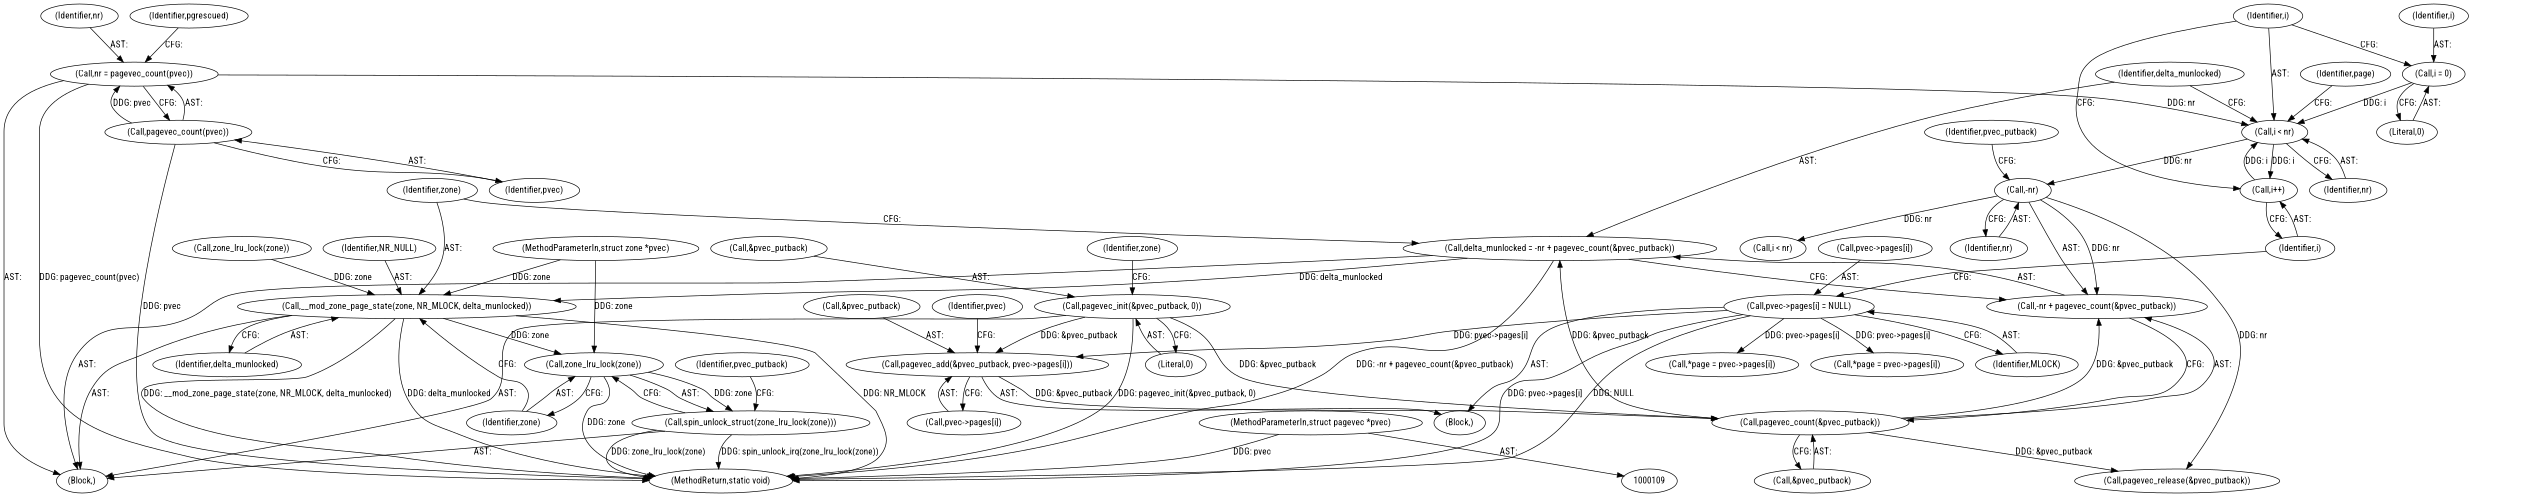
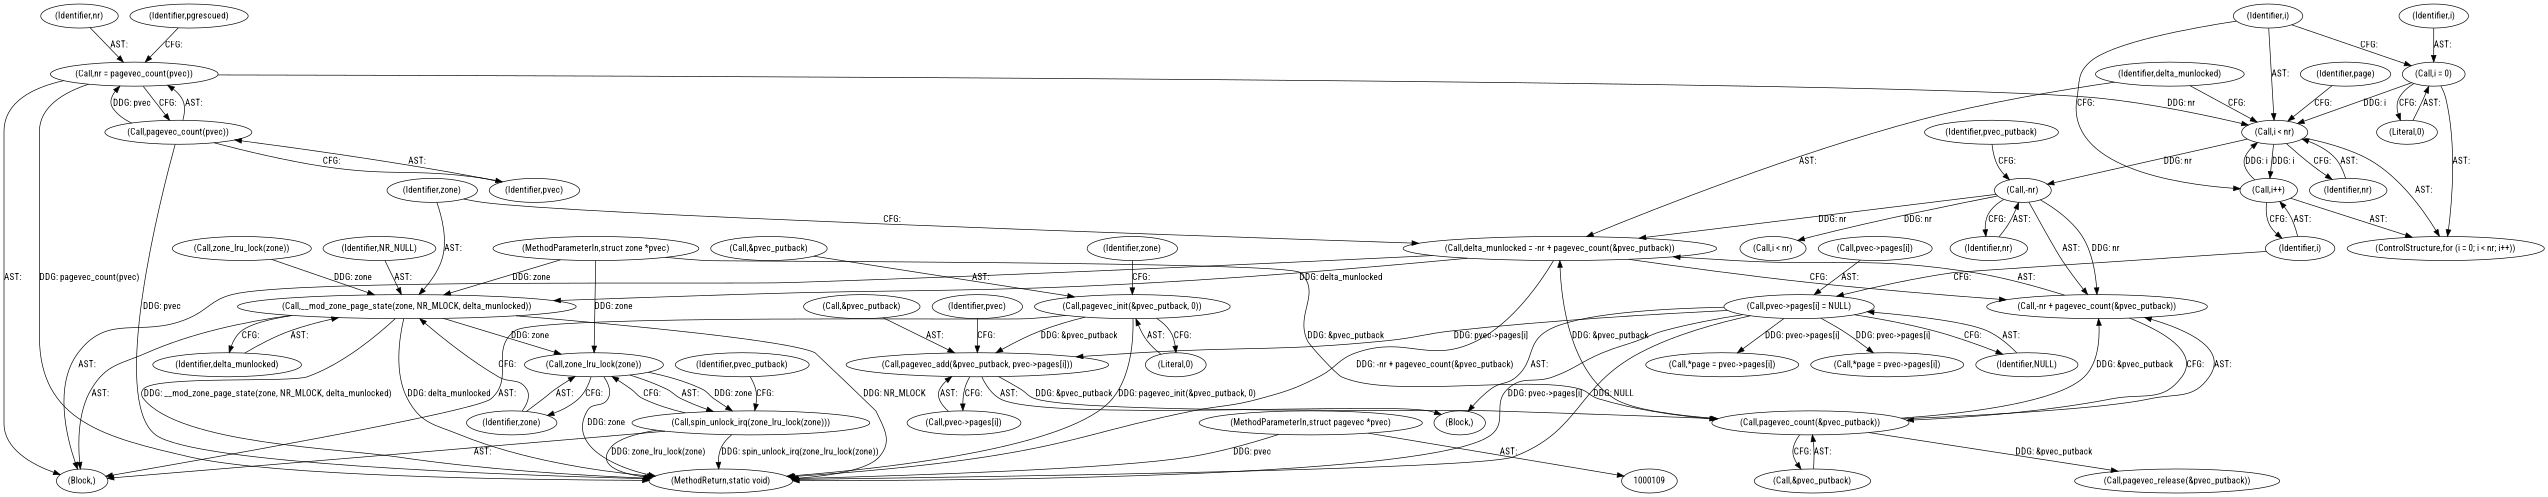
node "(ControlStructure,for (i = 0; i < nr; i++))": added
edge "(Call,-nr)" -> "(Call,pagevec_release(&pvec_putback))": now "(Call,-nr)" -> "(Call,delta_munlocked = -nr + pagevec_count(&pvec_putback))"
node "(Identifier,MLOCK)": label "(Identifier,MLOCK)" -> "(Identifier,NULL)"
edge "(Call,pagevec_init(&pvec_putback, 0))" -> "(Call,pagevec_count(&pvec_putback))": now "(MethodParameterIn,struct zone *pvec)" -> "(Call,pagevec_count(&pvec_putback))"
node "(Call,spin_unlock_struct(zone_lru_lock(zone)))": label "(Call,spin_unlock_struct(zone_lru_lock(zone)))" -> "(Call,spin_unlock_irq(zone_lru_lock(zone)))"
